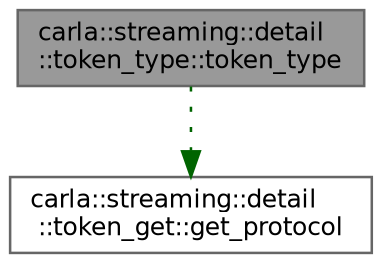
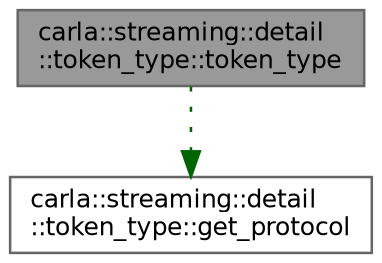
node "carla::streaming::detail ::token_get::get_protocol": label "carla::streaming::detail ::token_get::get_protocol" -> "carla::streaming::detail ::token_type::get_protocol"
